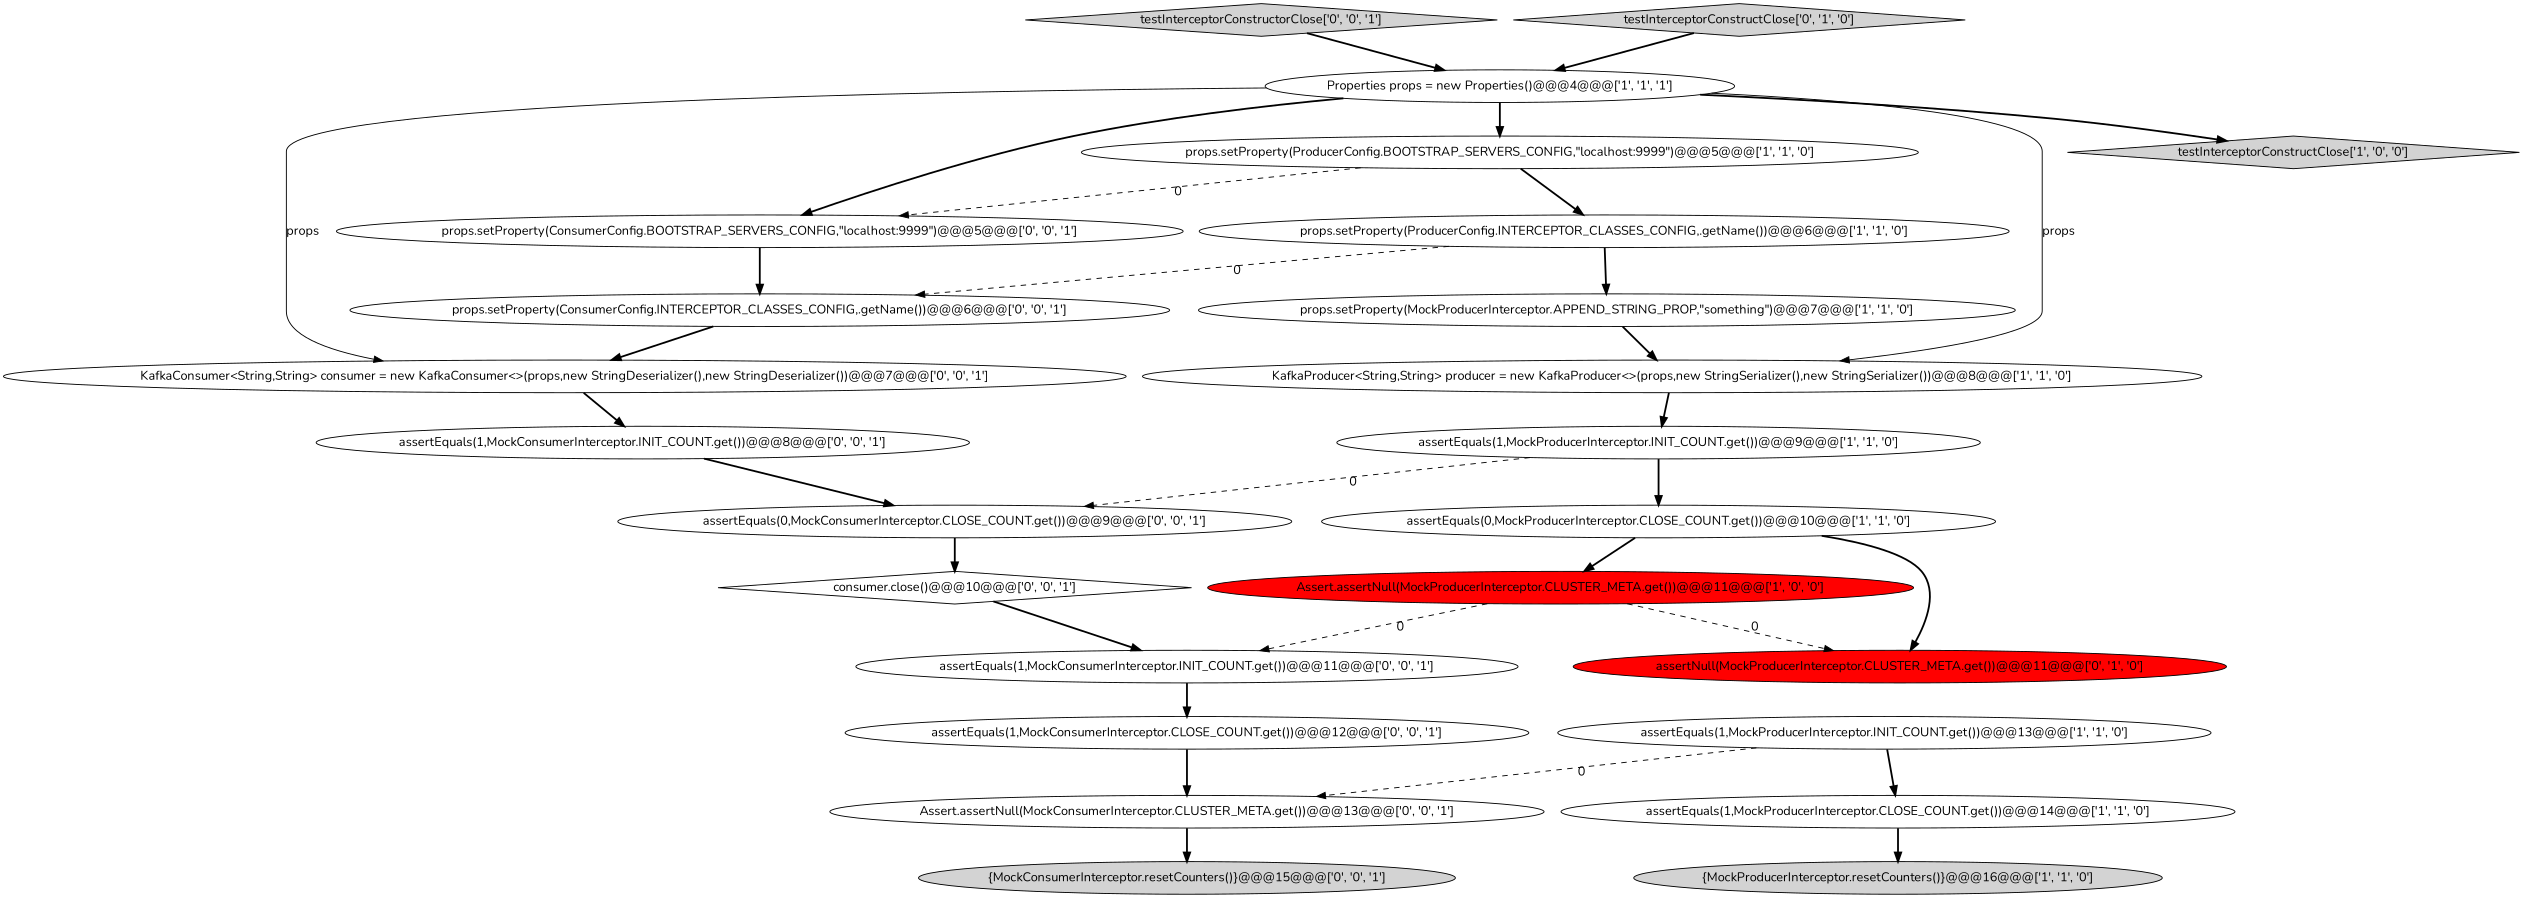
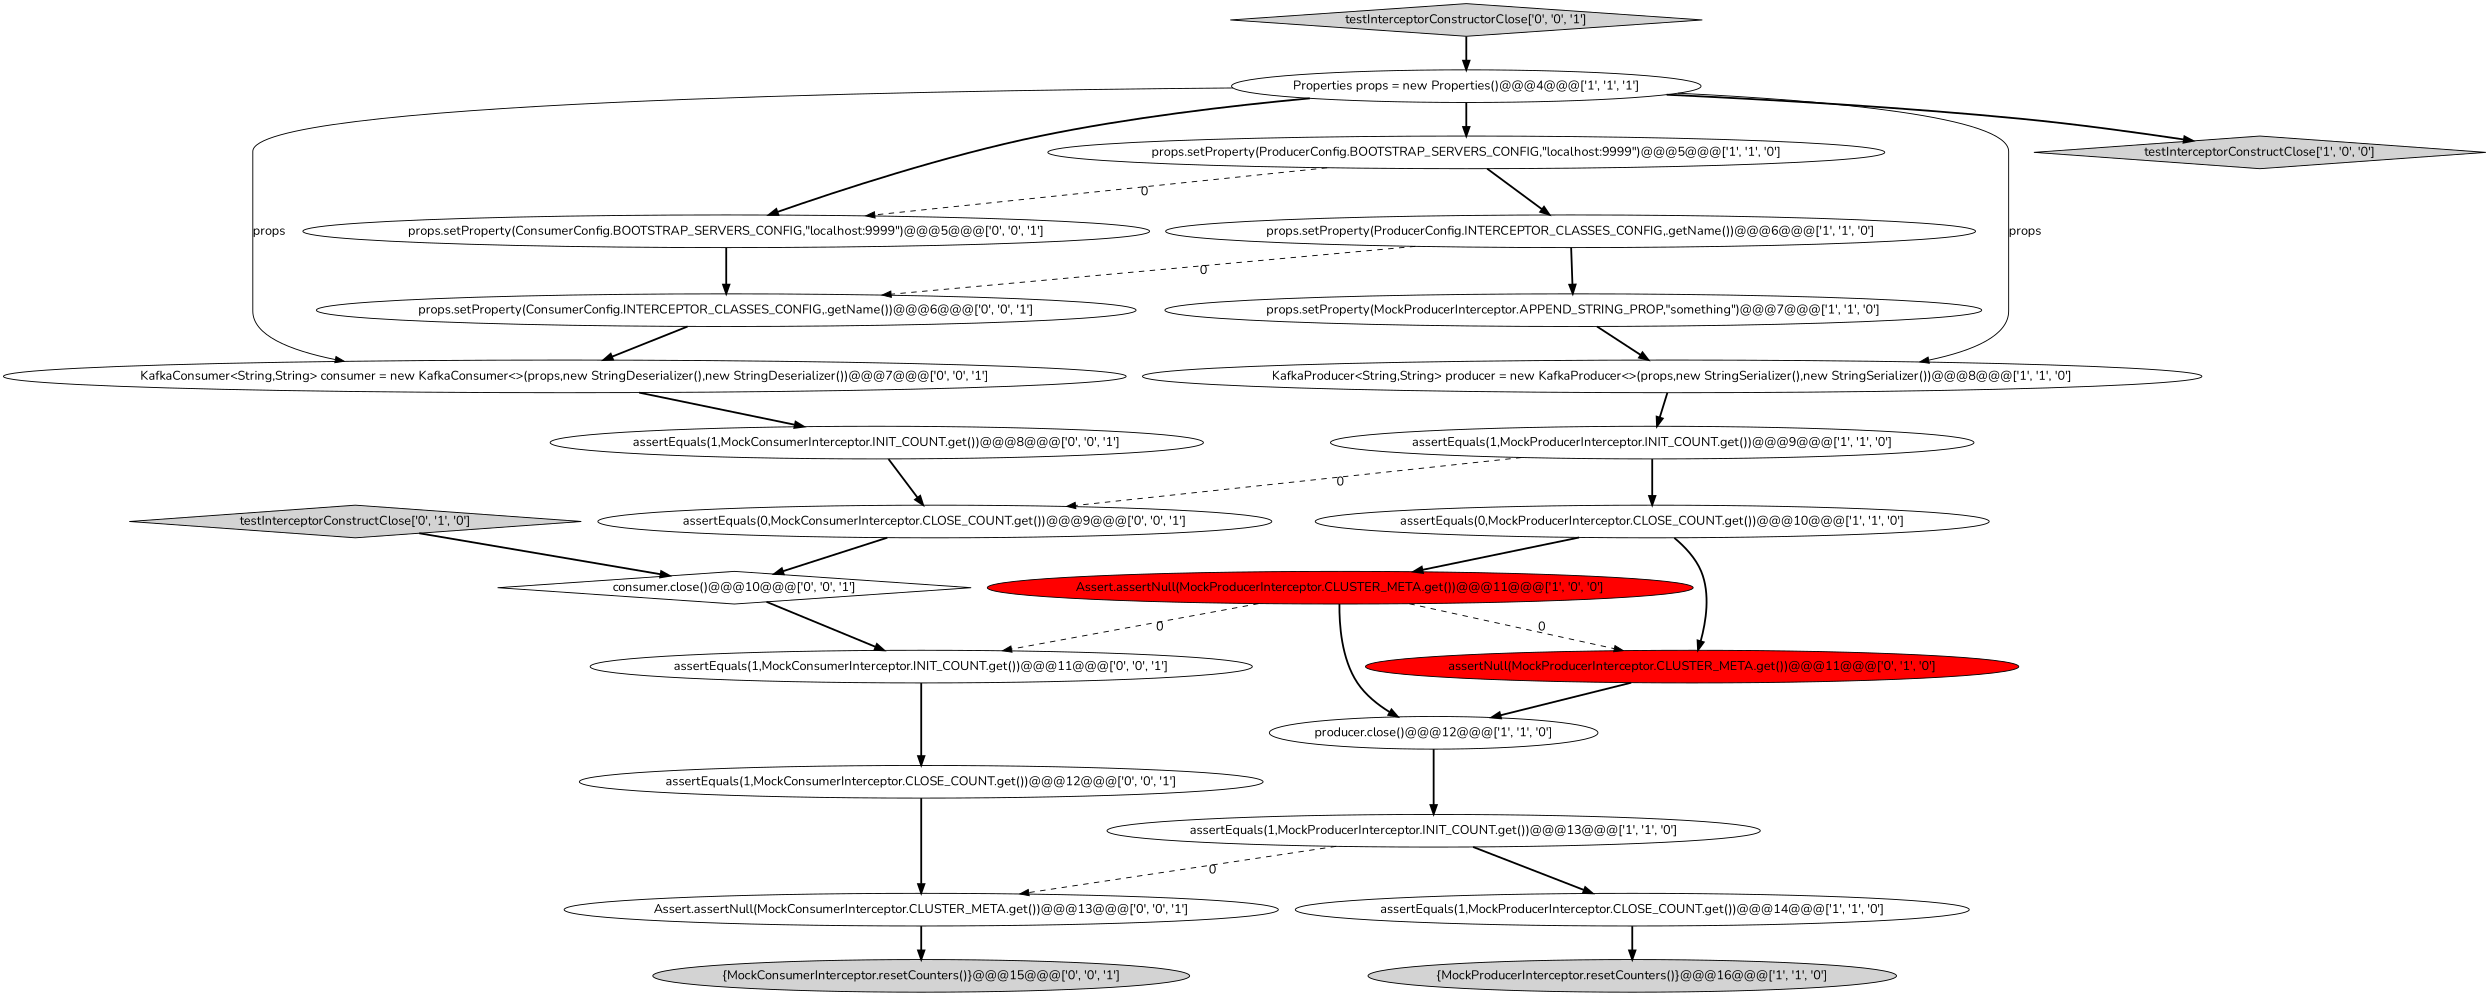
edge "testInterceptorConstructClose['0', '1', '0']" -> "Properties props = new Properties()@@@4@@@['1', '1', '1']": now "testInterceptorConstructClose['0', '1', '0']" -> "consumer.close()@@@10@@@['0', '0', '1']"
node "producer.close()@@@12@@@['1', '1', '0']": added
